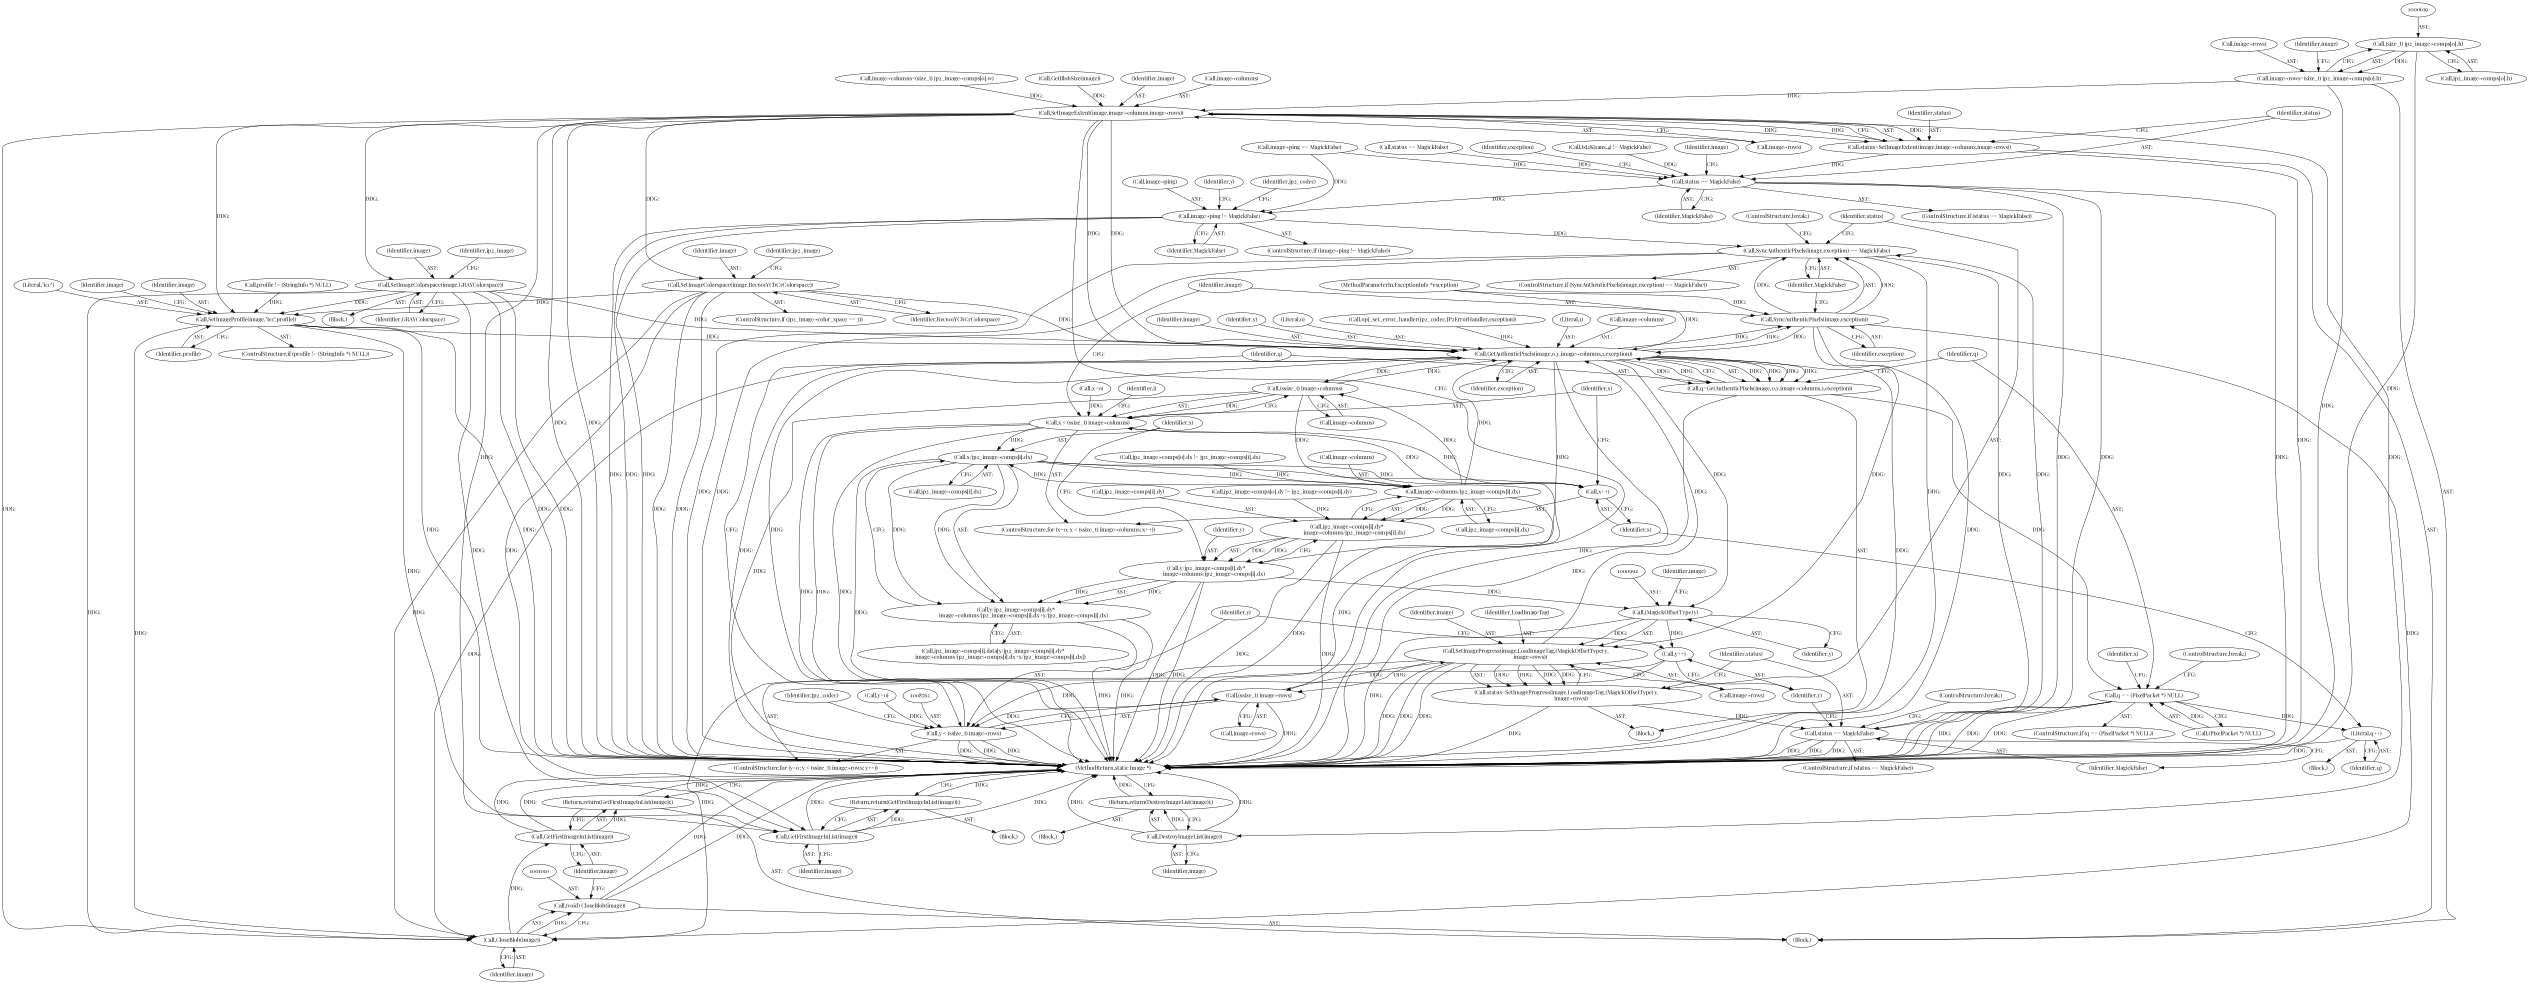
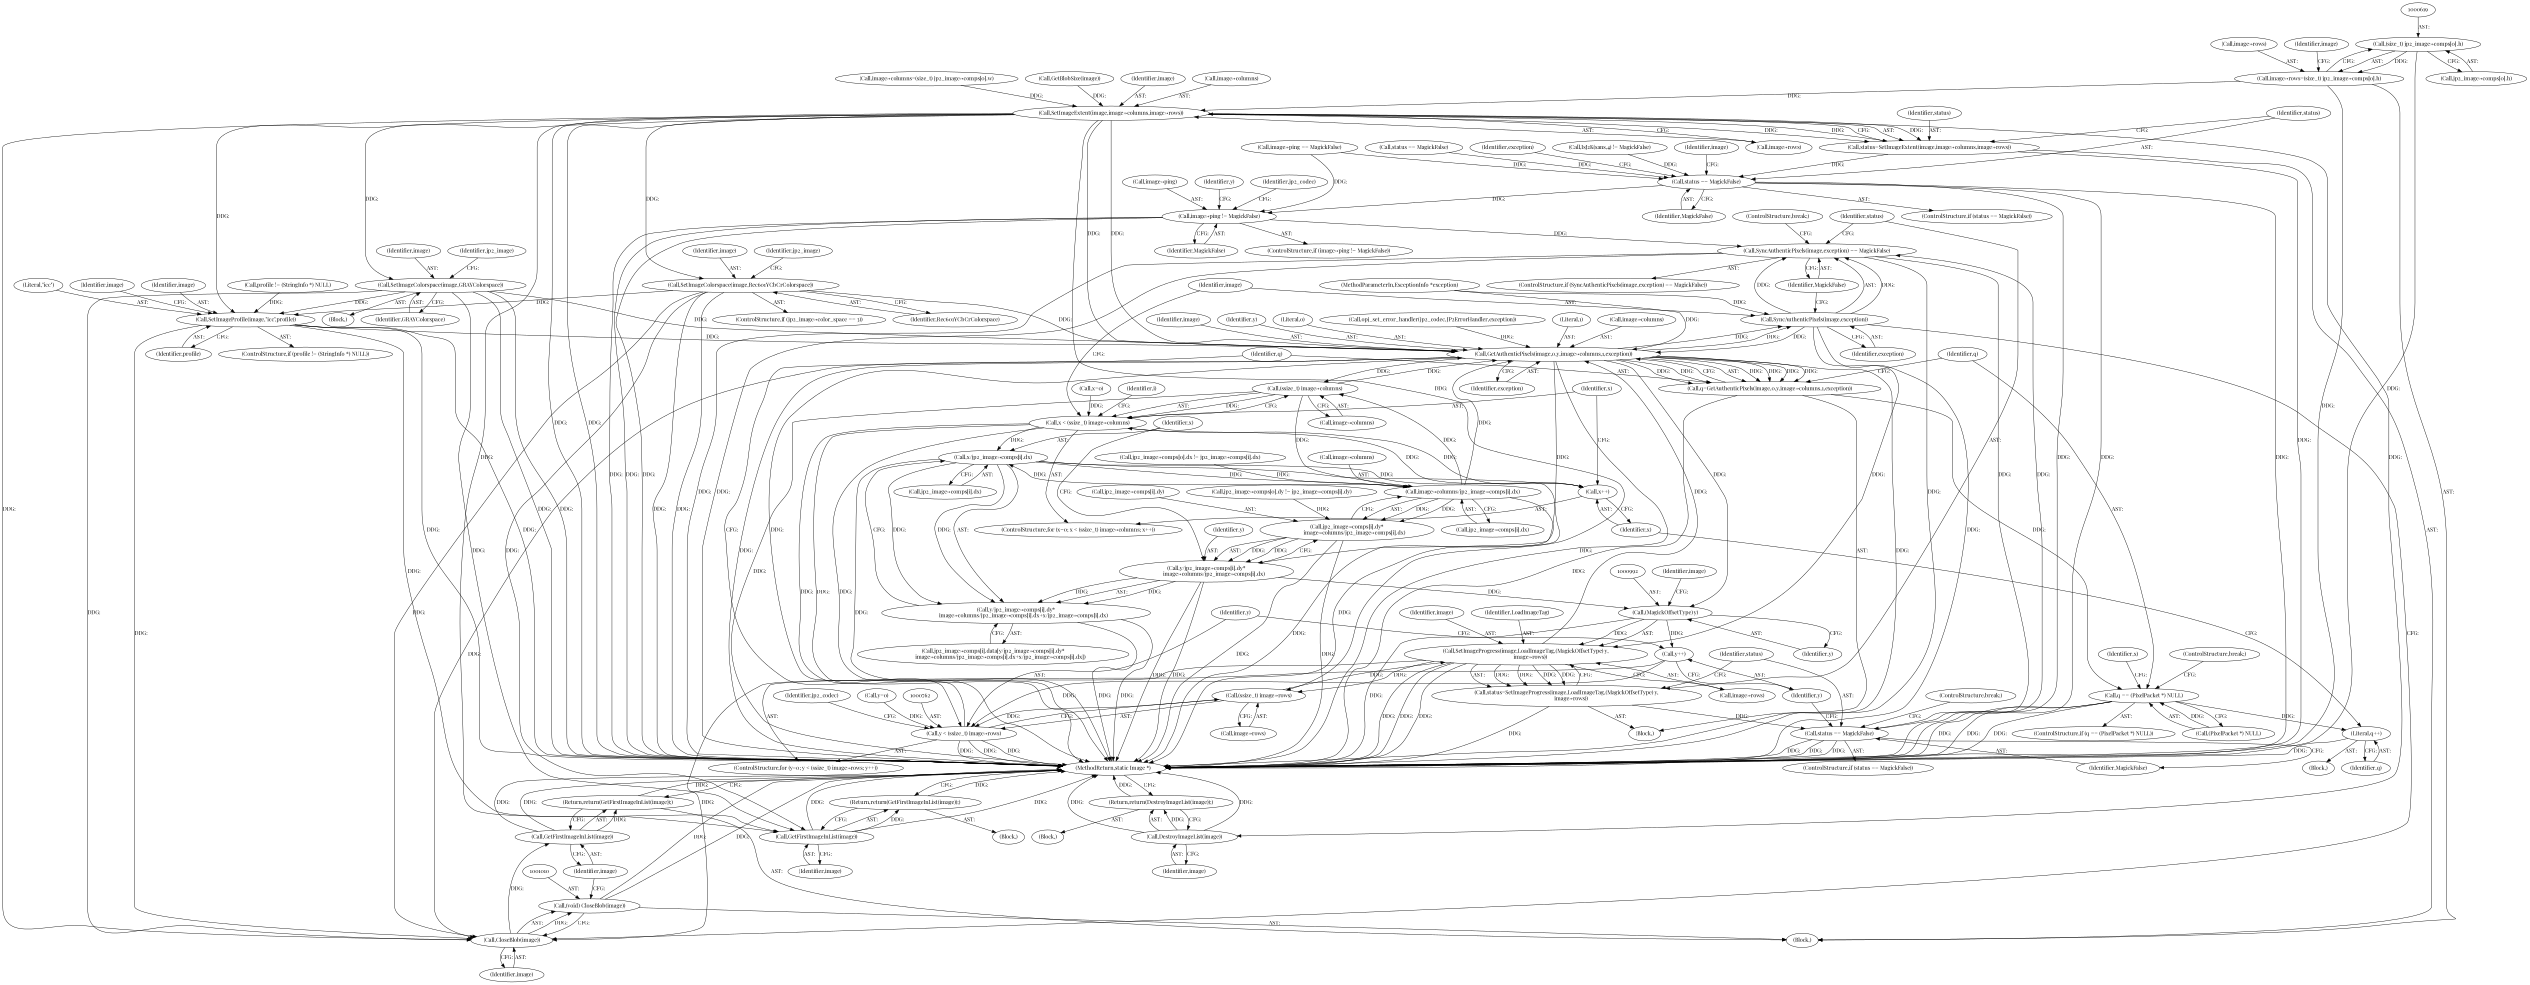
edge "(Call,SetImageExtent(image,image->columns,image->rows))" -> "(Call,(ssize_t) image->rows)": label "CFG: " -> "DDG: "
edge "(Call,SyncAuthenticPixels(image,exception))" -> "(Call,CloseBlob(image))": label "DDG: " -> "CFG: "
node "1008762": label "1008762" -> "1000762"
edge "(Call,(ssize_t) image->rows)" -> "(MethodReturn,static Image *)": removed, label "DDG:"
